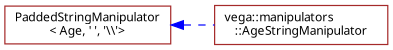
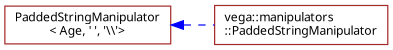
node "vega::manipulators ::AgeStringManipulator": label "vega::manipulators ::AgeStringManipulator" -> "vega::manipulators ::PaddedStringManipulator"
